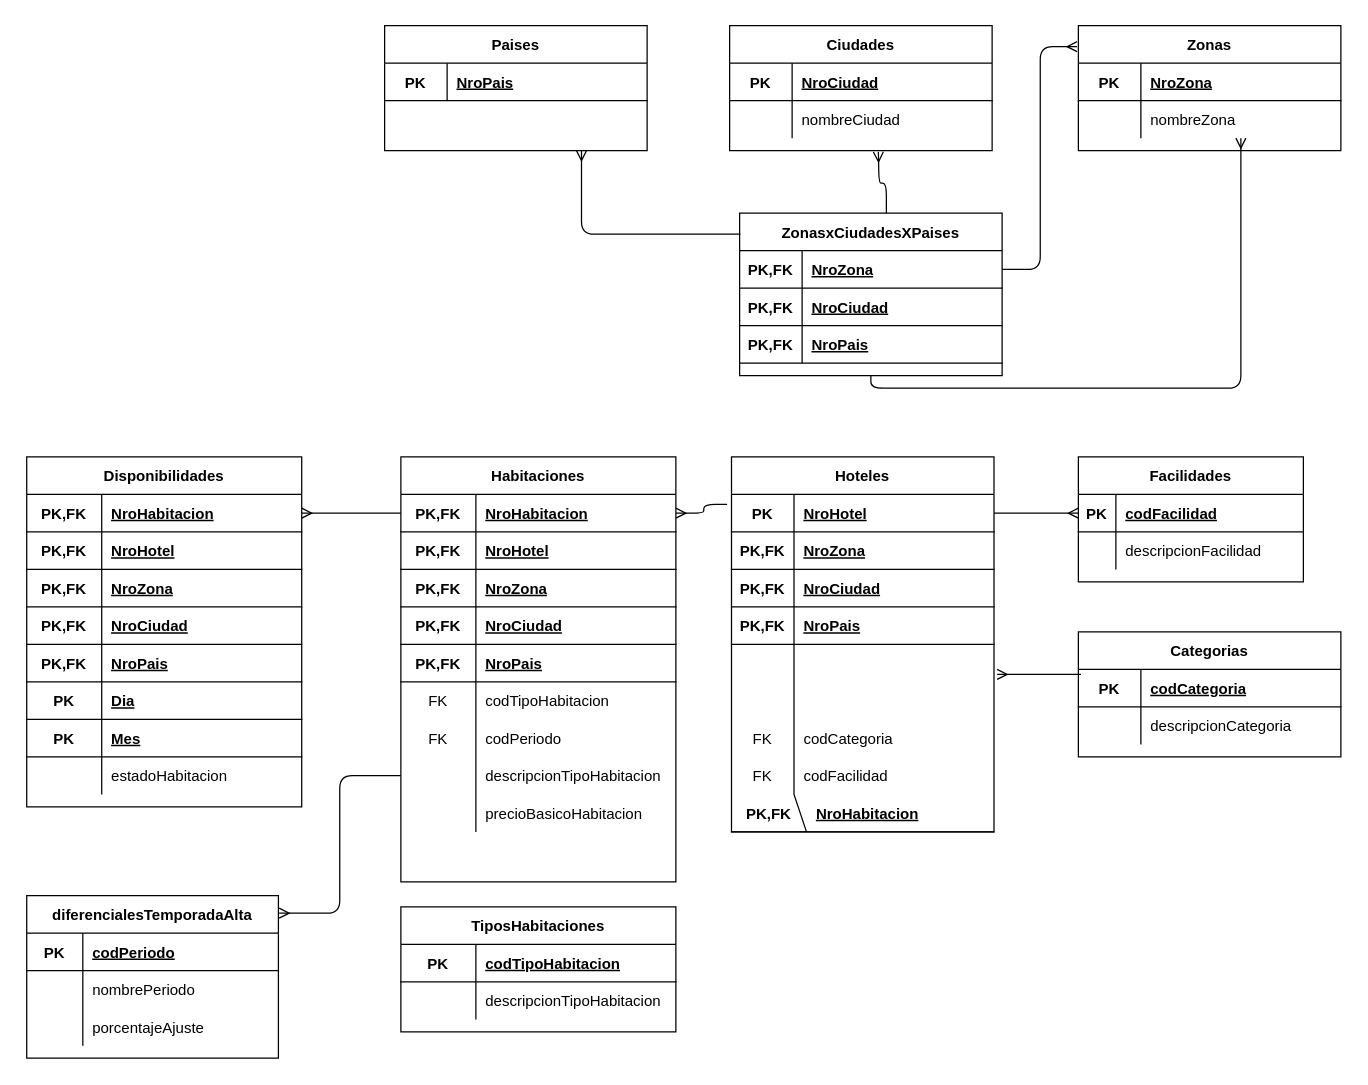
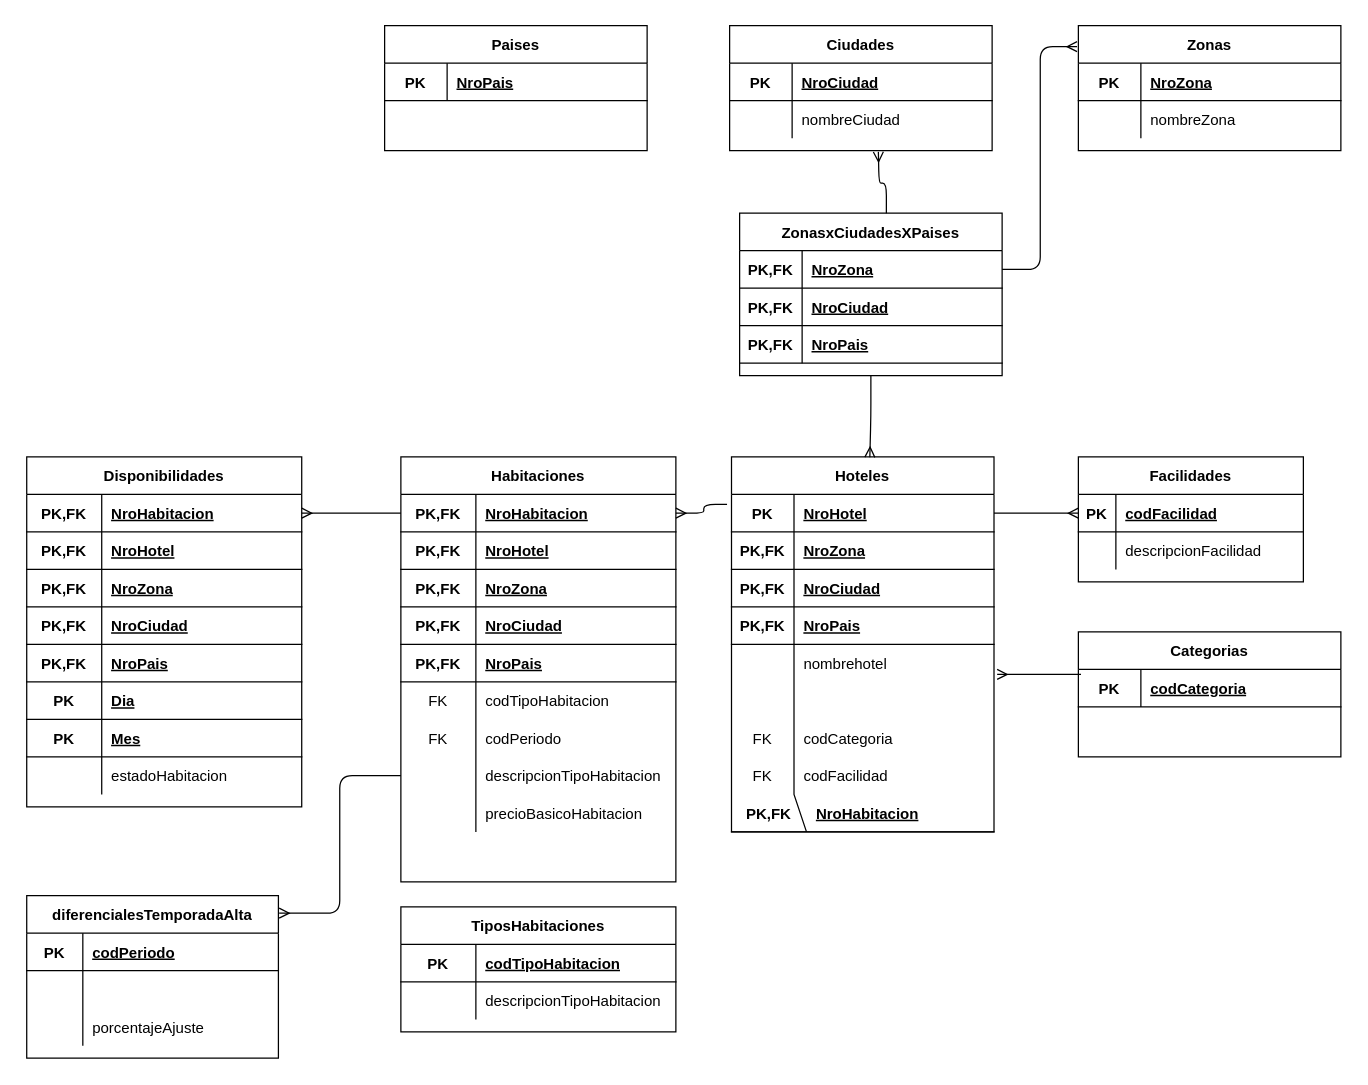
edge "ZonasxCiudadesXPaises" -> "Paises": removed
edge "ZonasxCiudadesXPaises" -> "nombreZona": now "ZonasxCiudadesXPaises" -> "Hoteles"
node "nombrehotel": added
node "descripcionCategoria": removed
node "nombrePeriodo": removed
